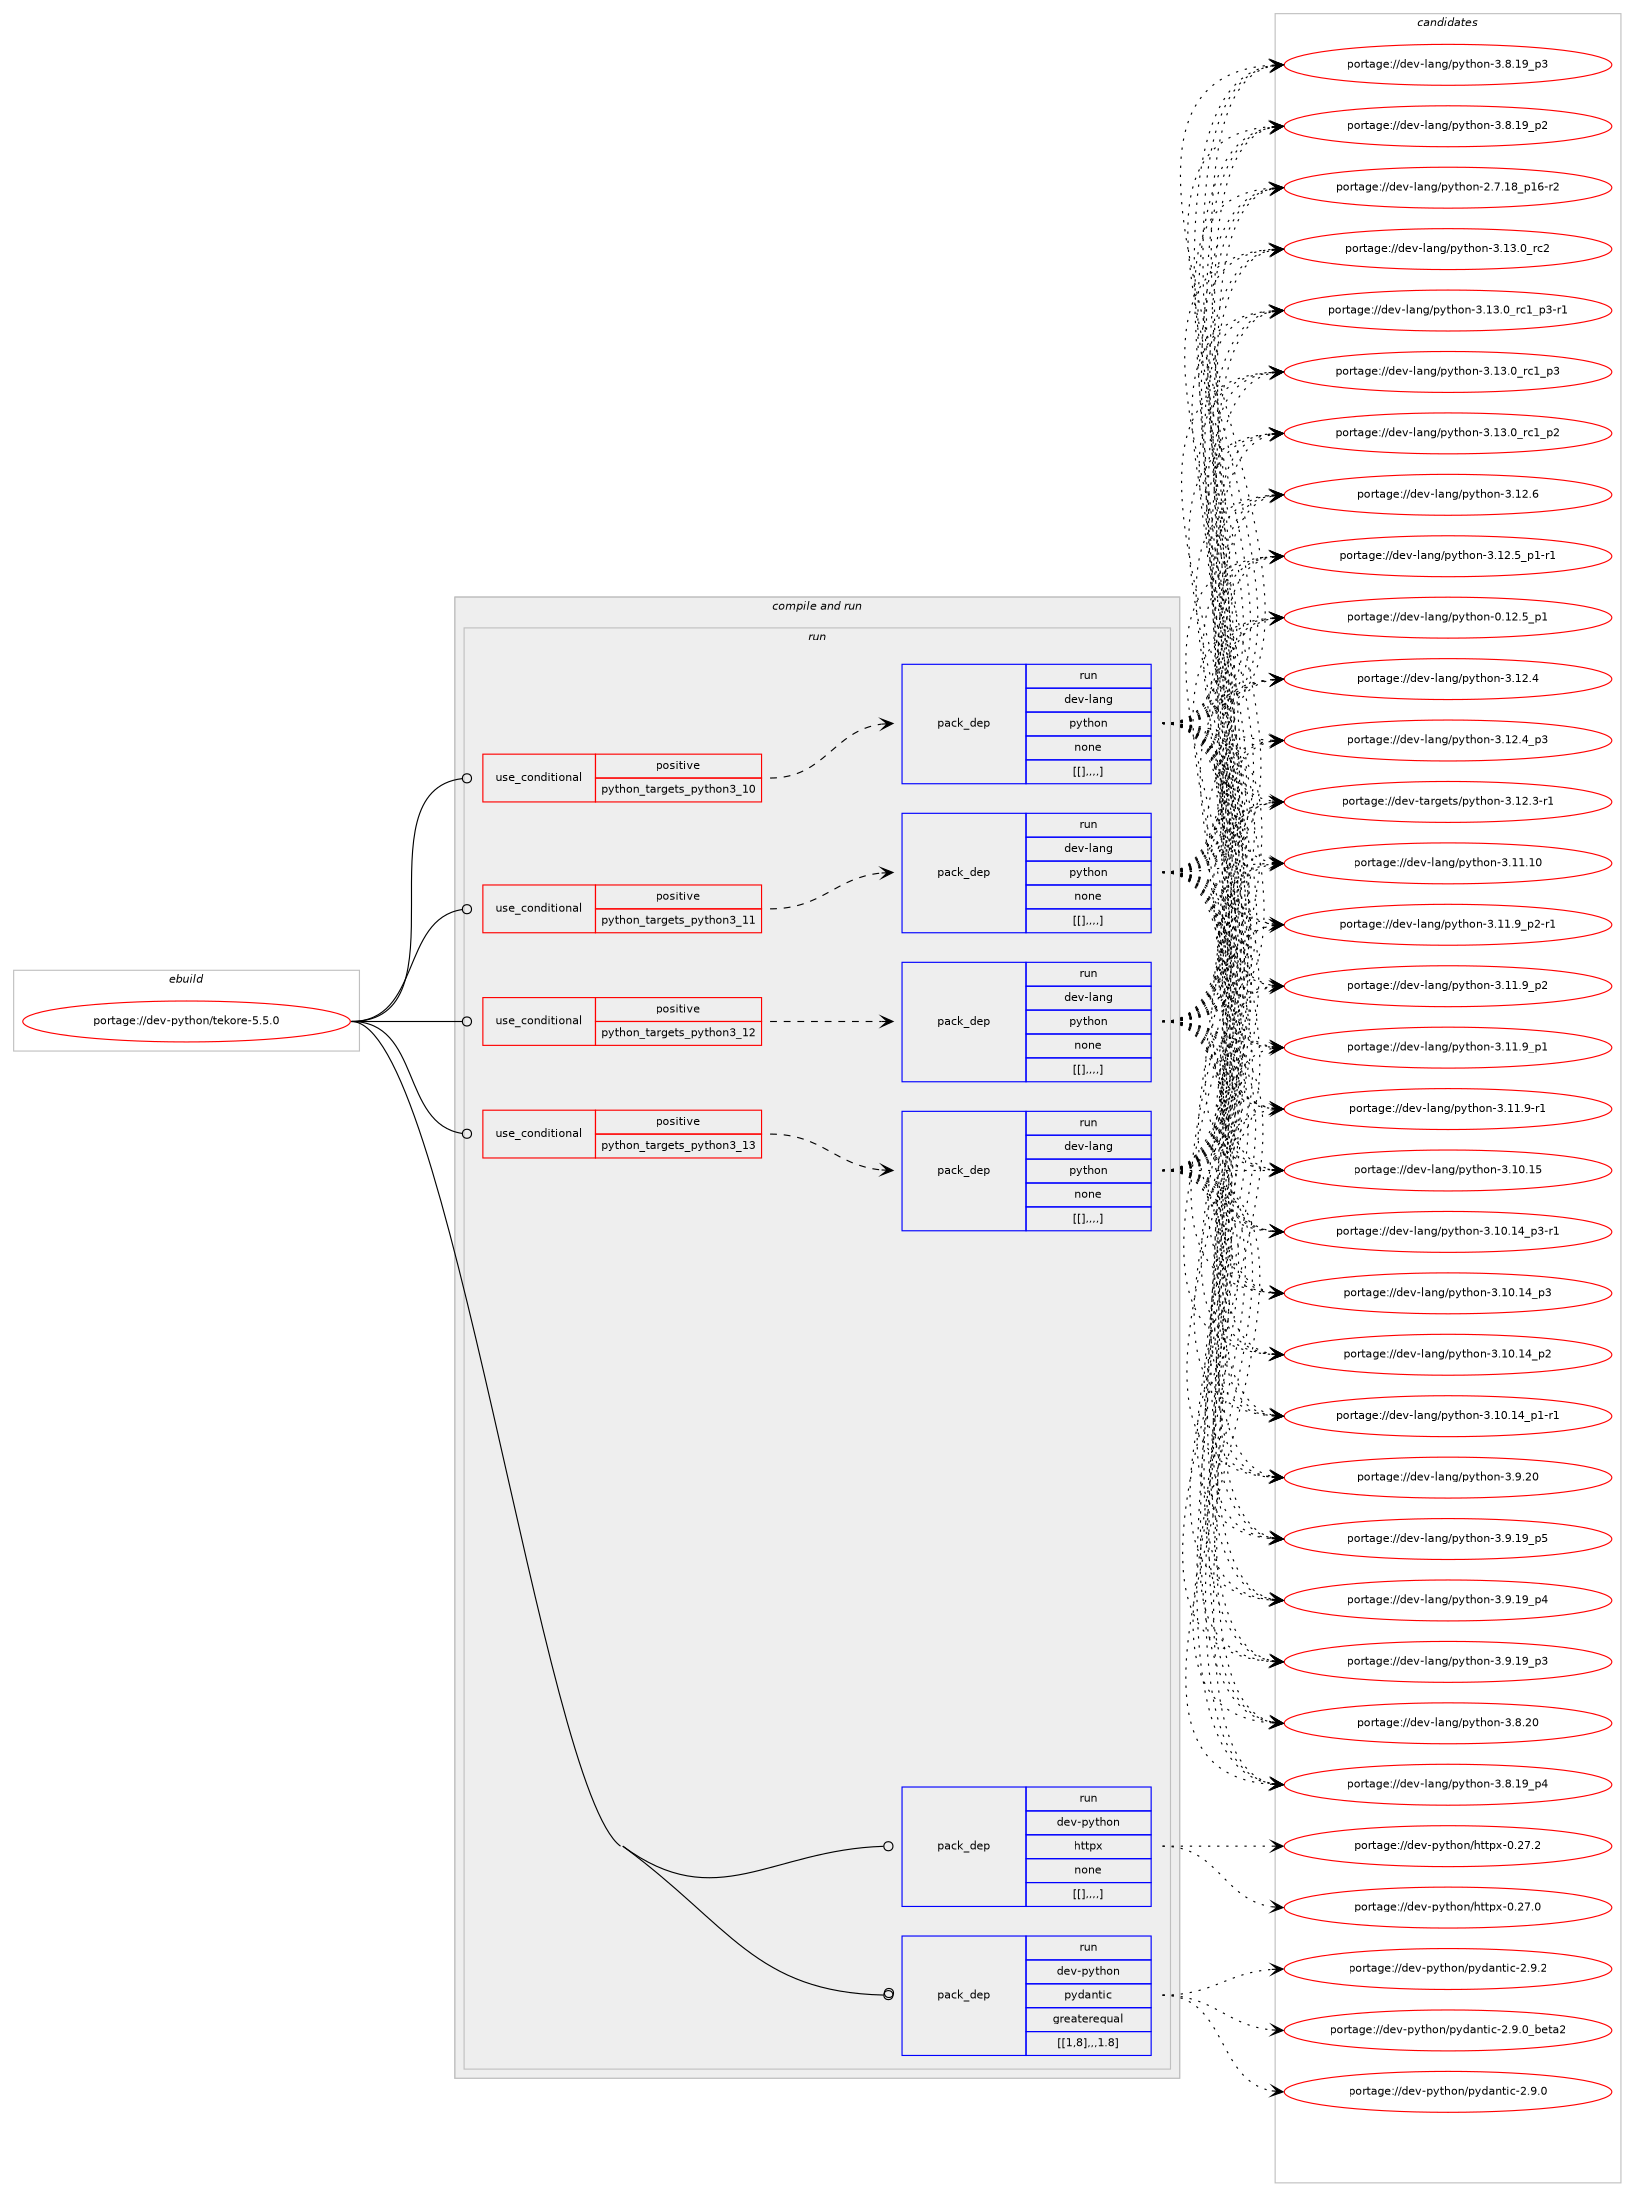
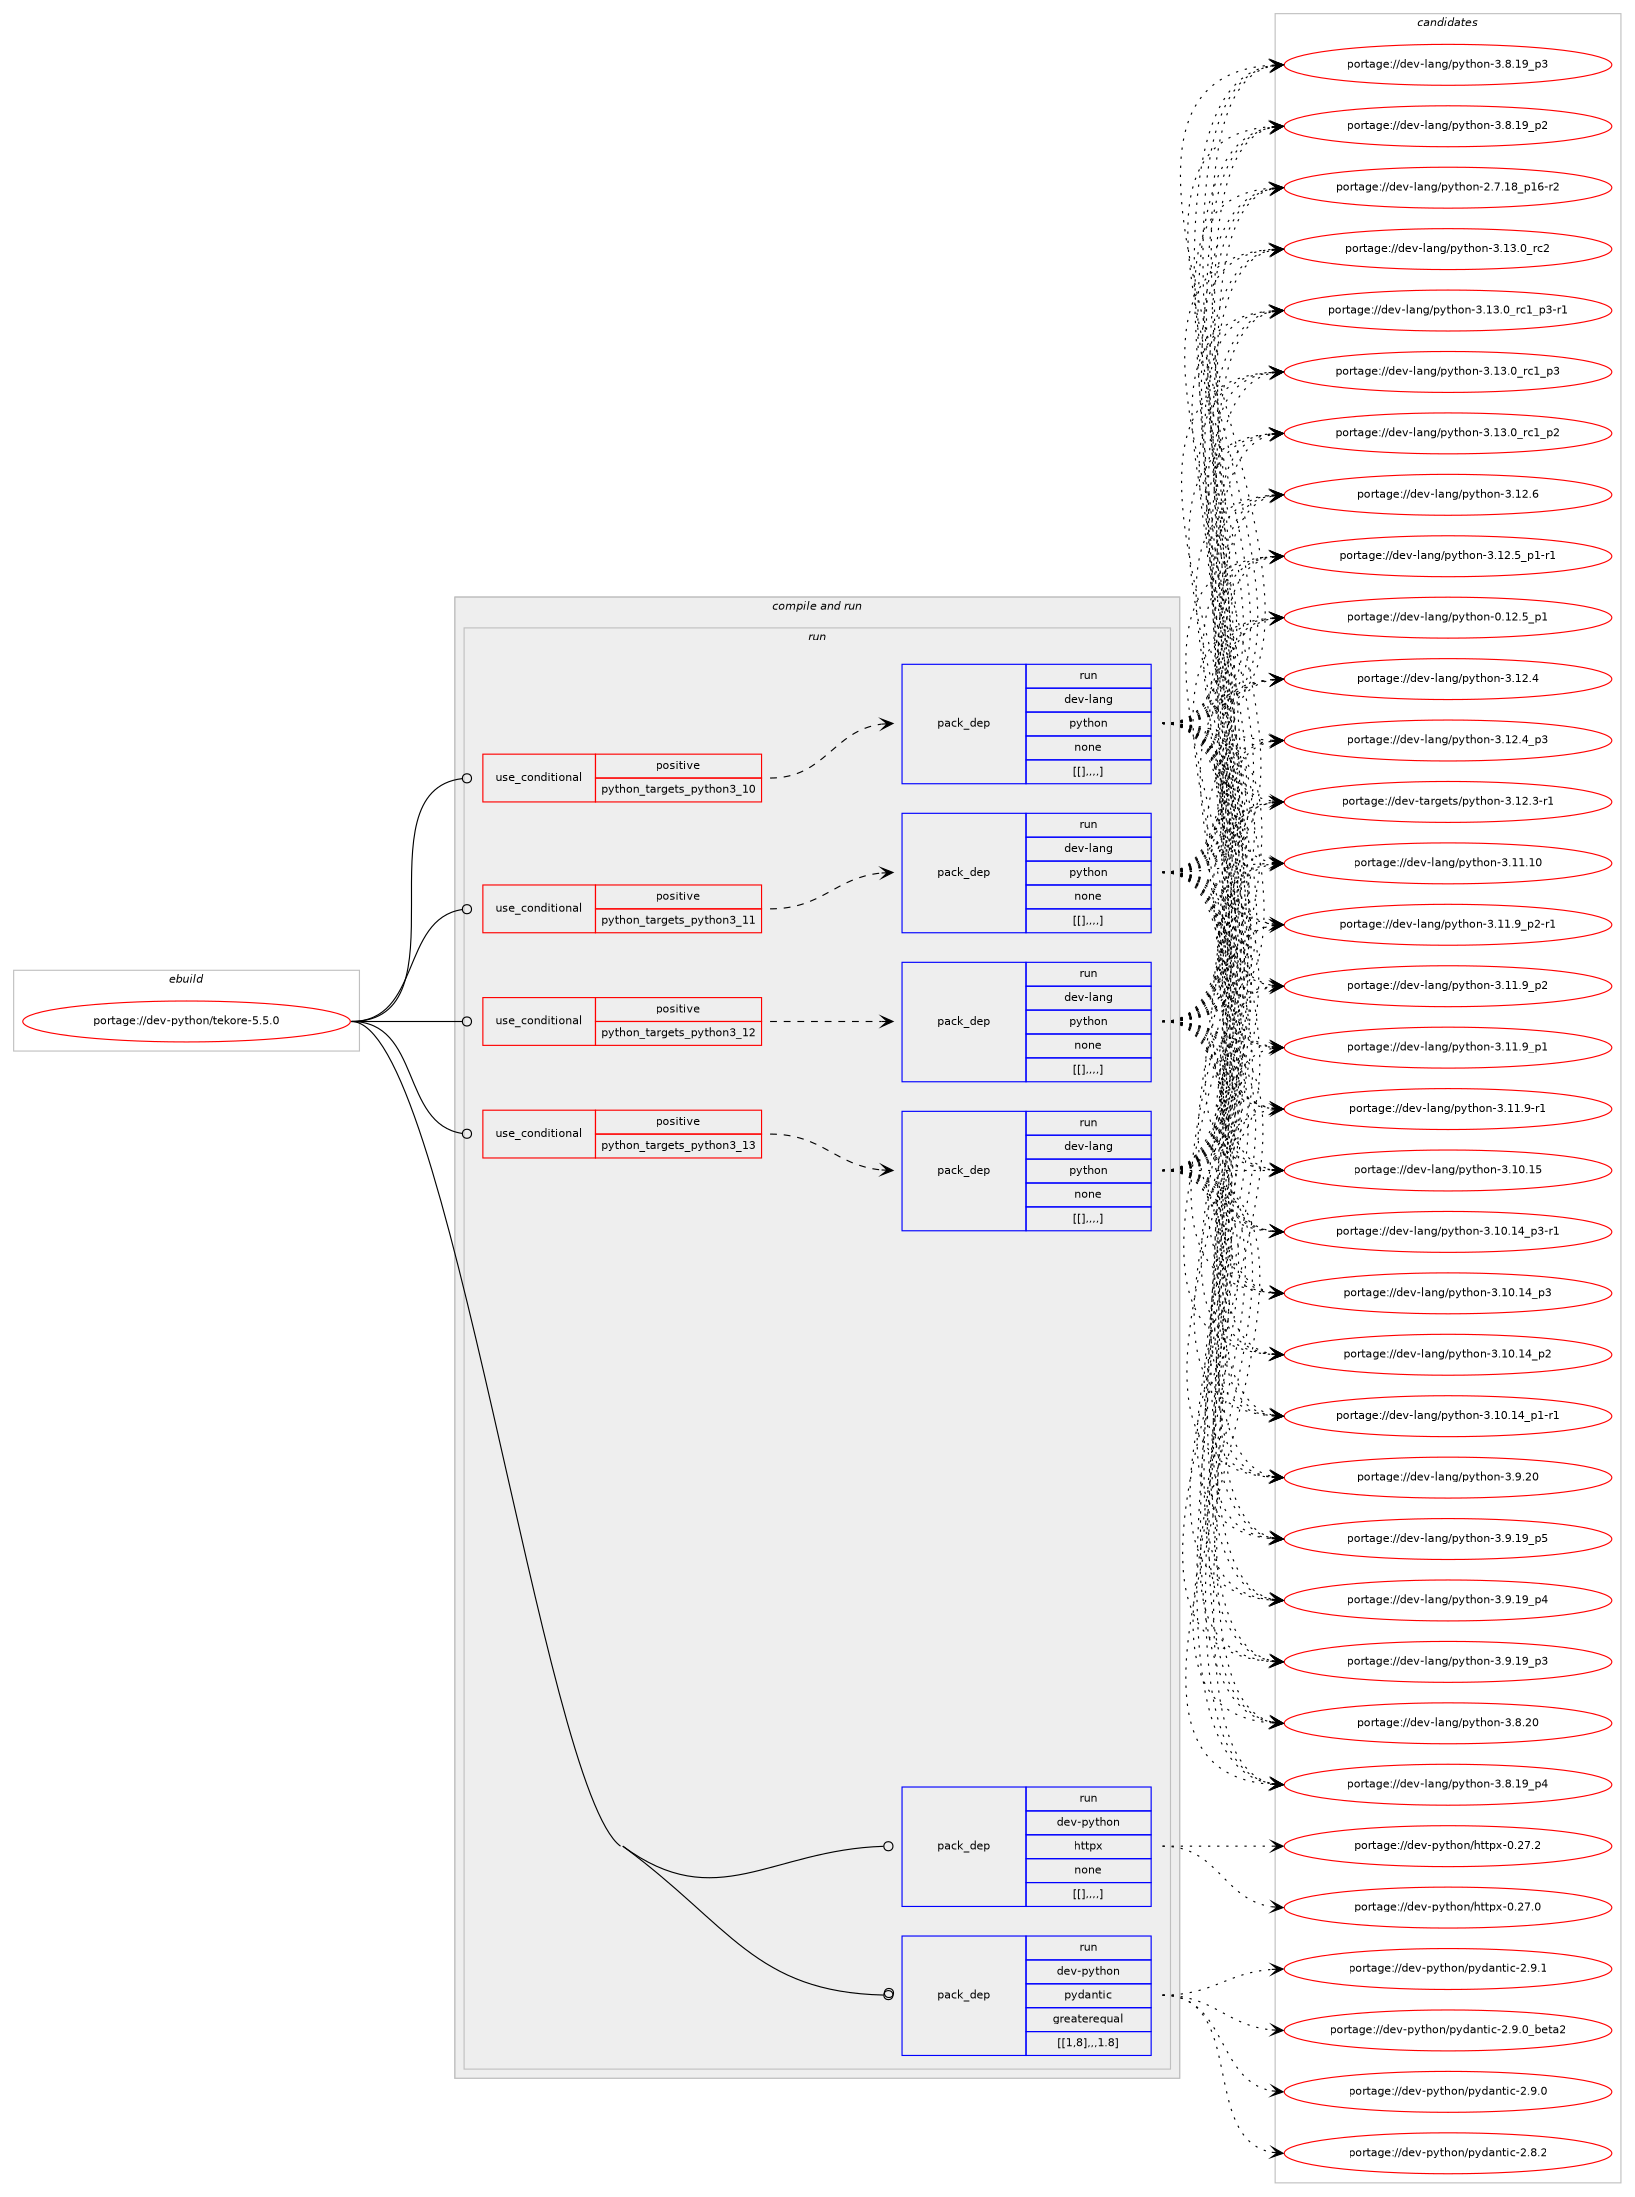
node "portage://dev-python/pydantic-2.9.2": label "portage://dev-python/pydantic-2.9.2" -> "portage://dev-python/pydantic-2.9.1"
node "portage://dev-python/pydantic-2.8.2": added
